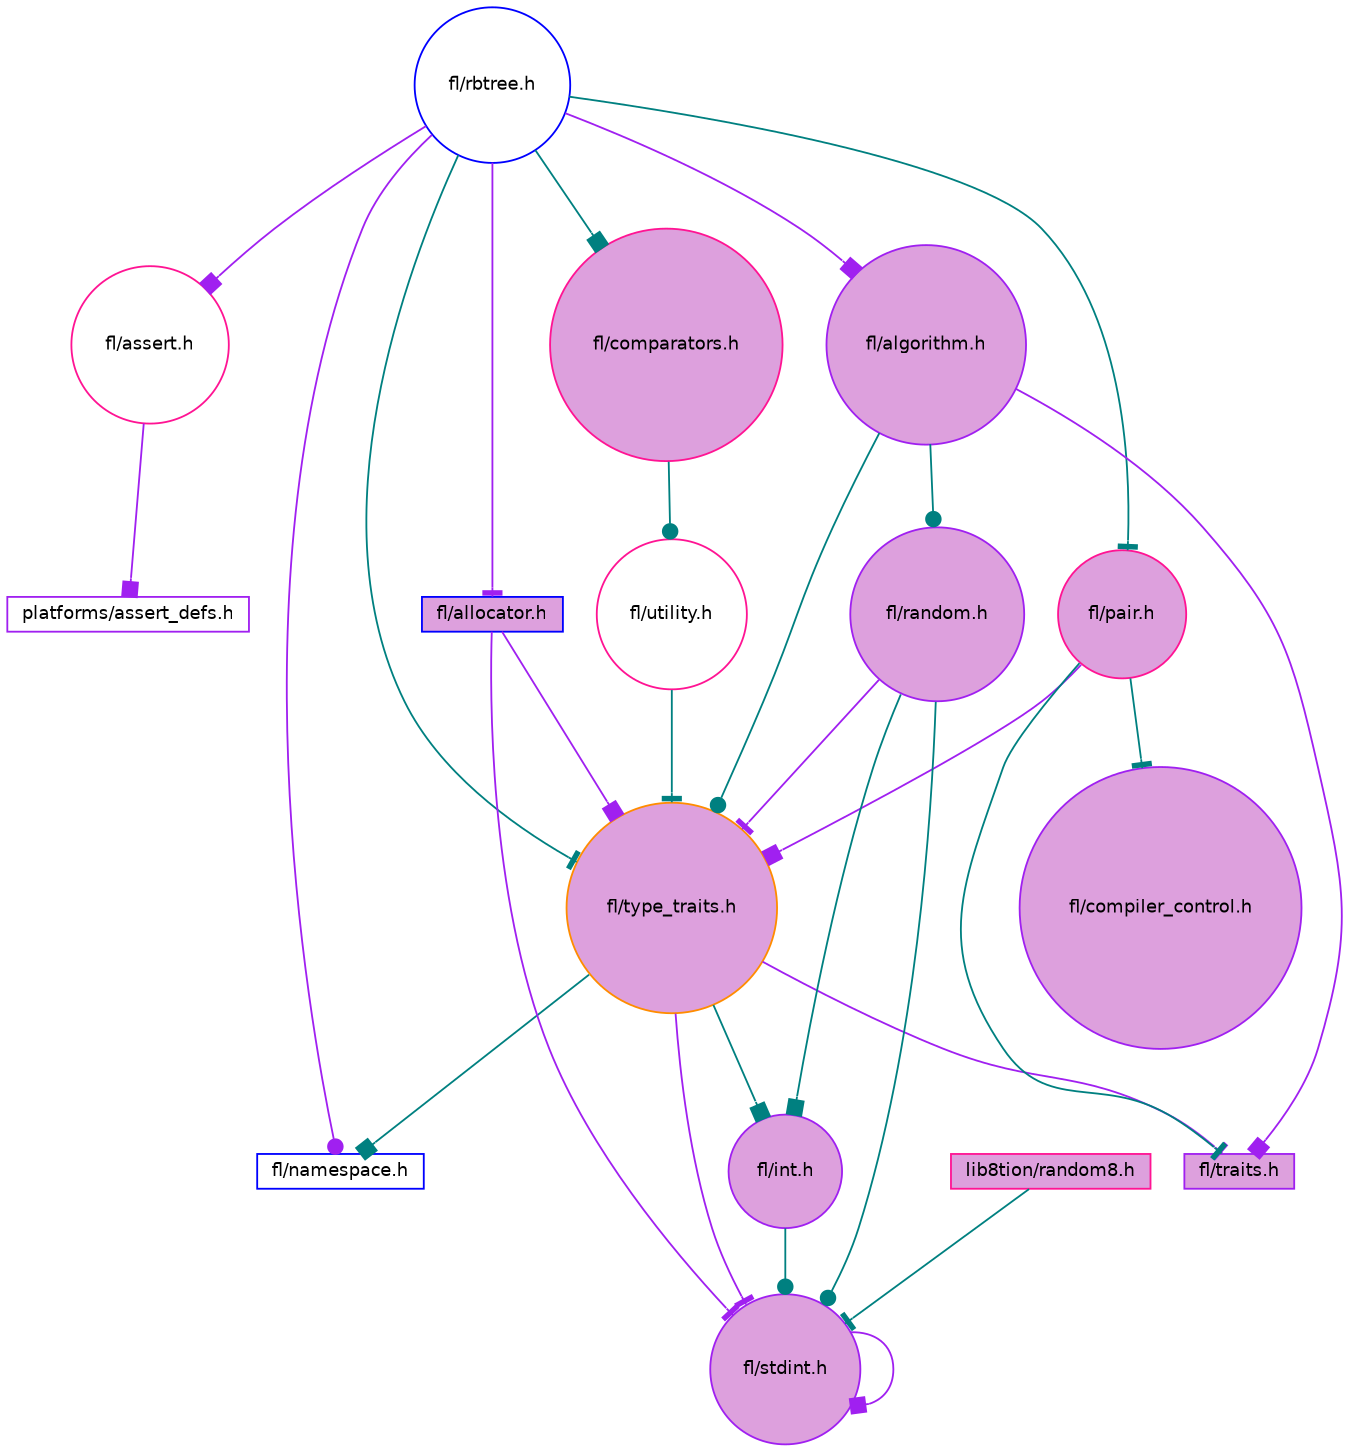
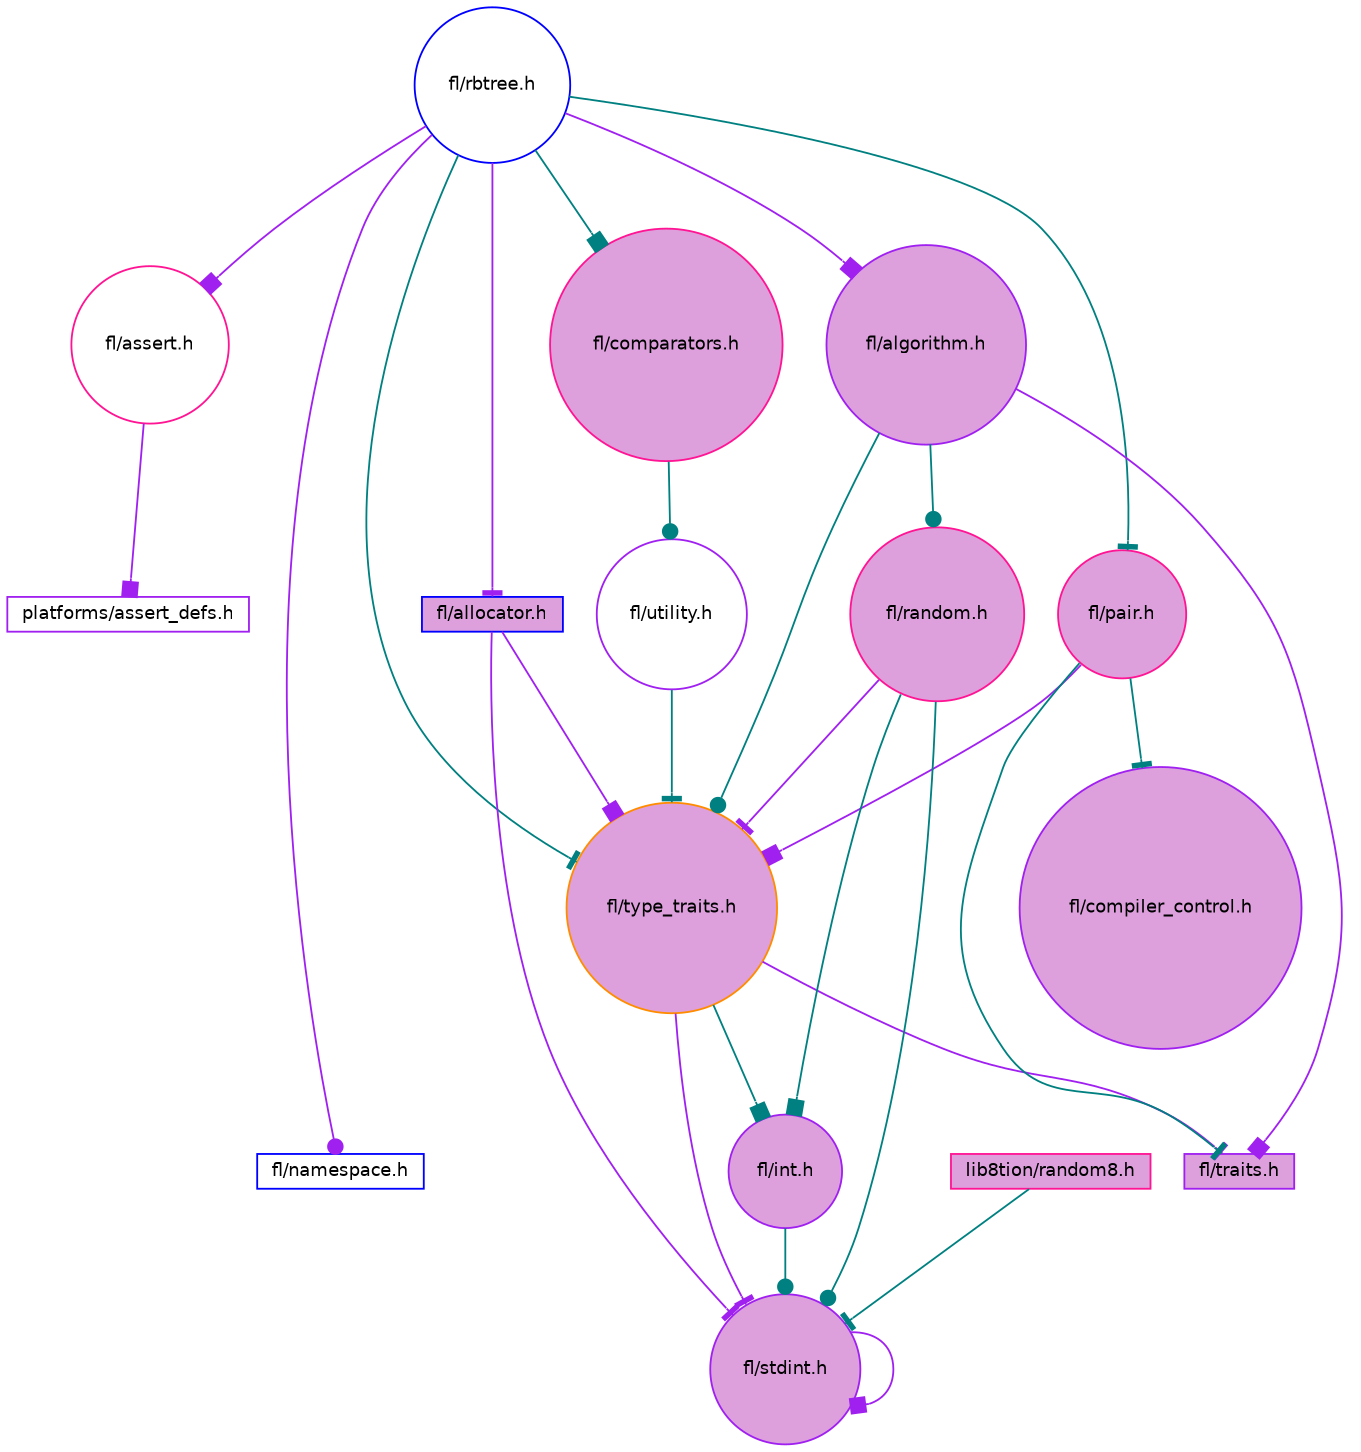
node "fl/utility.h": color deeppink -> purple
node "fl/random.h": color purple -> deeppink
edge "fl/type_traits.h" -> "fl/namespace.h": removed
